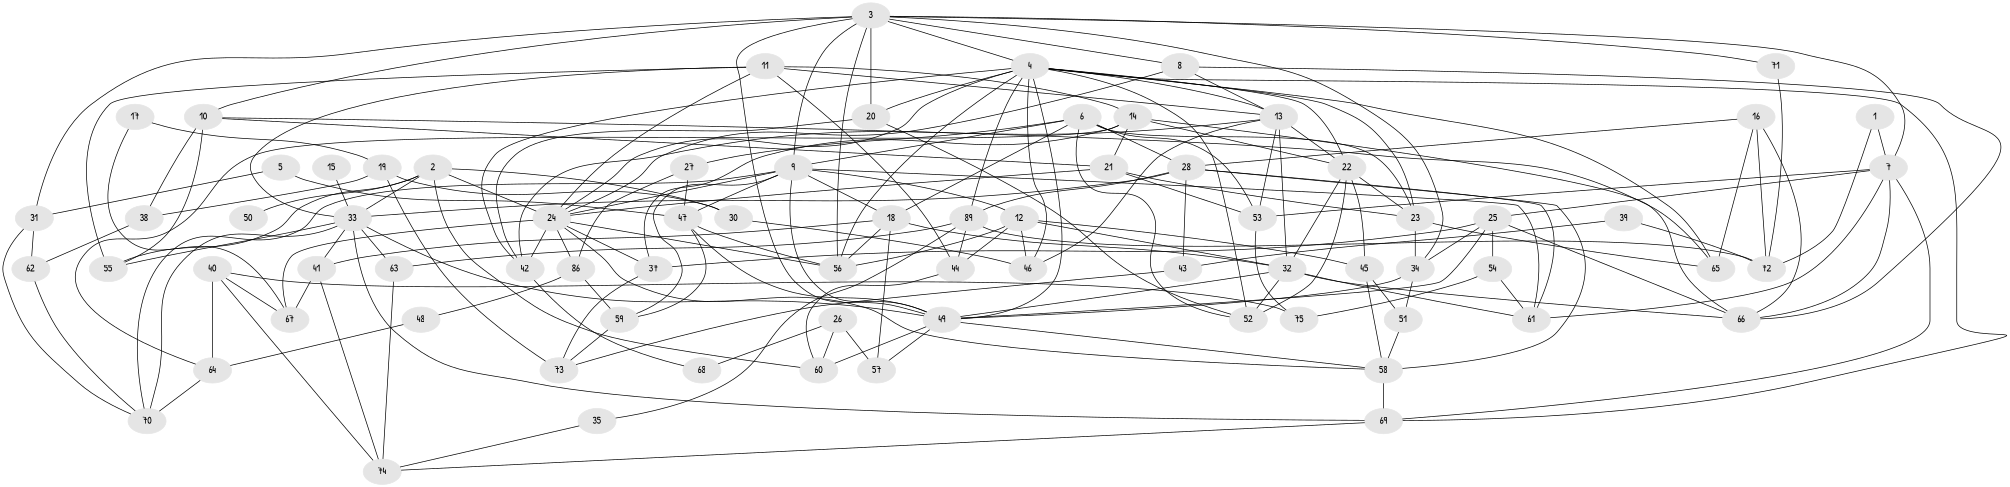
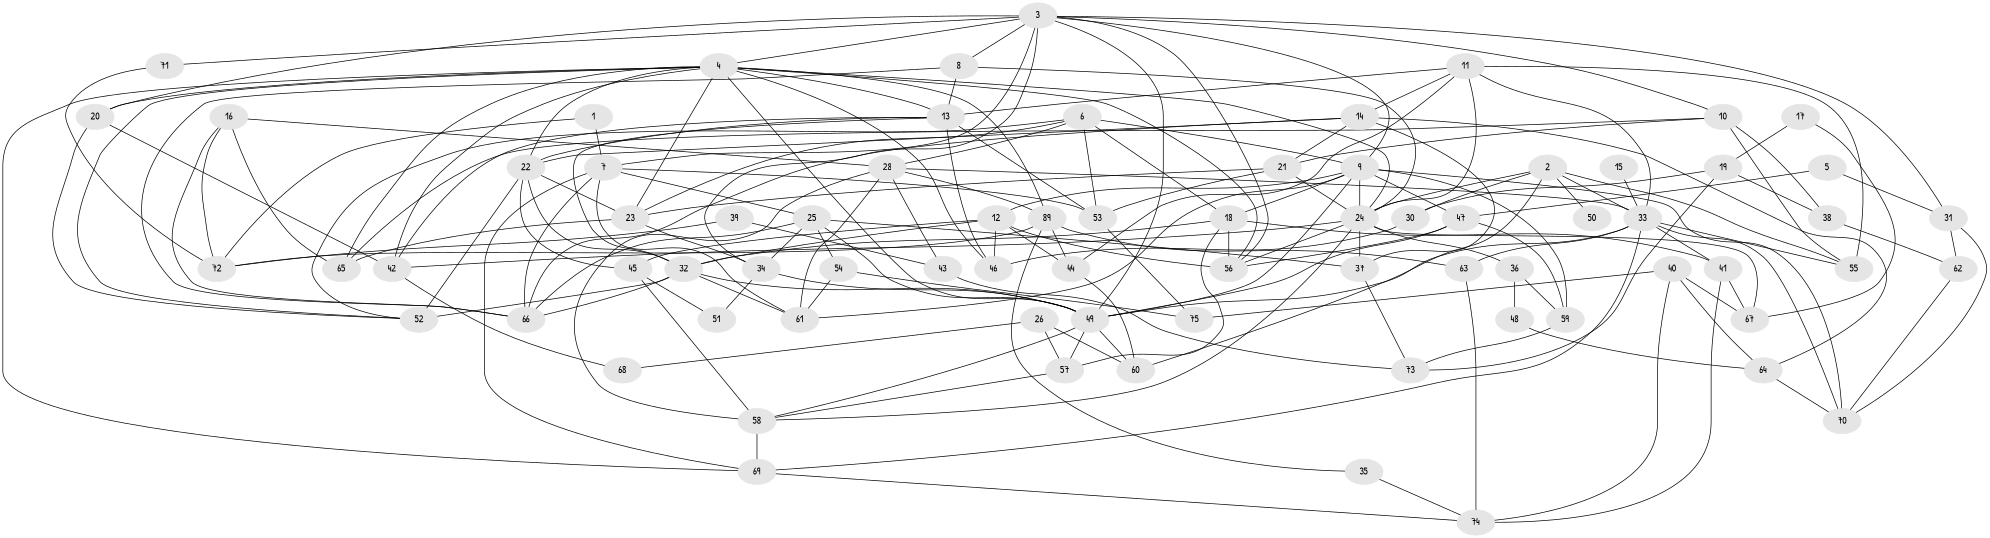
node "27": removed
node "86": label "86" -> "36"
edge "51" -- "58": now "57" -- "58"
